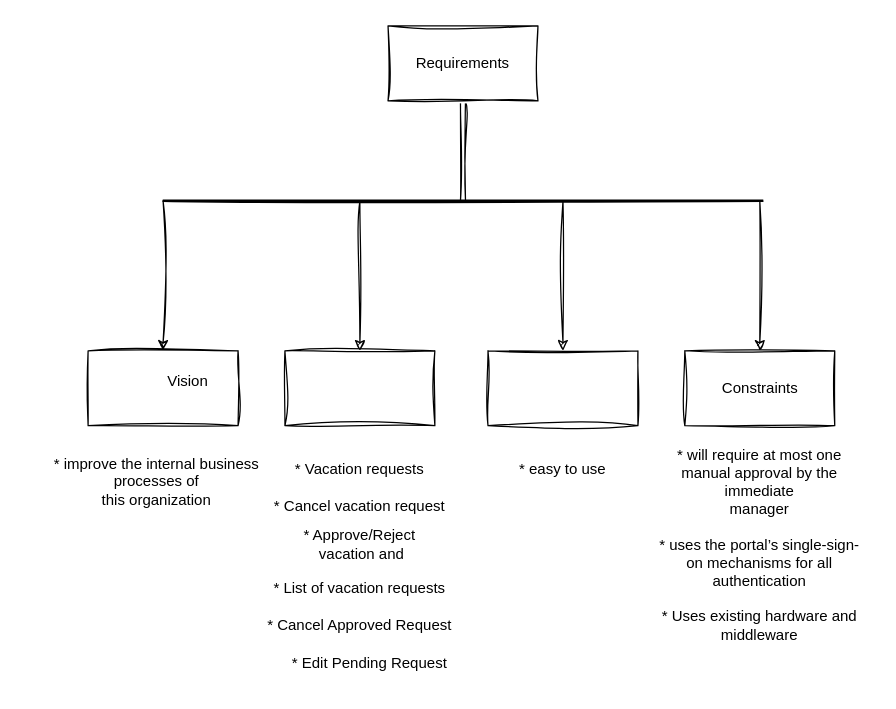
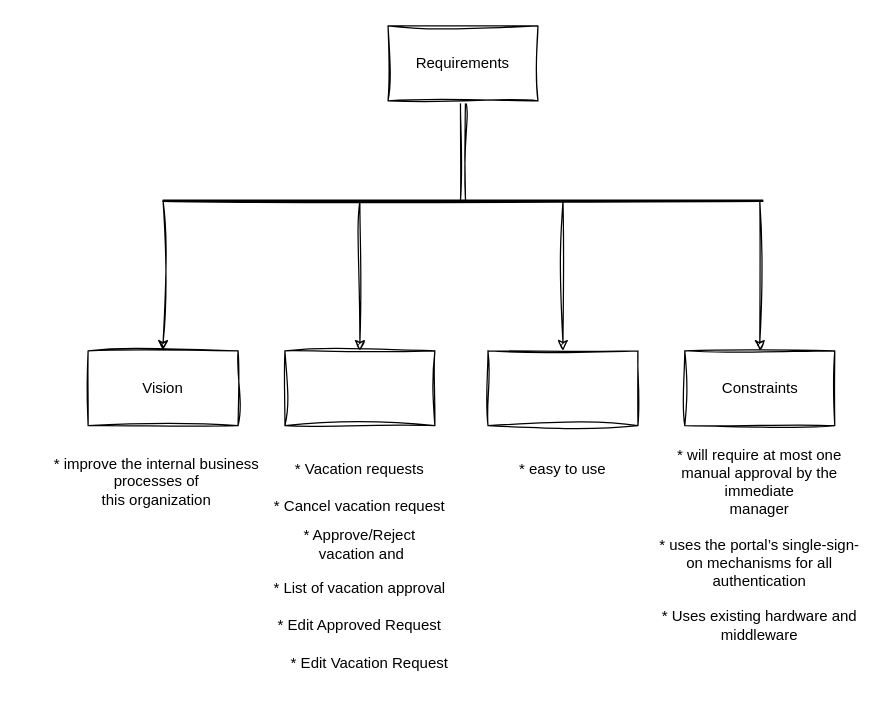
node "Vision": moved (188, 382) -> (163, 388)
node "* List of vacation requests": label "* List of vacation requests" -> "* List of vacation approval"
node "* Cancel Approved Request": label "* Cancel Approved Request" -> "* Edit Approved Request"
node "* Edit Pending Request": label "* Edit Pending Request" -> "* Edit Vacation Request"
